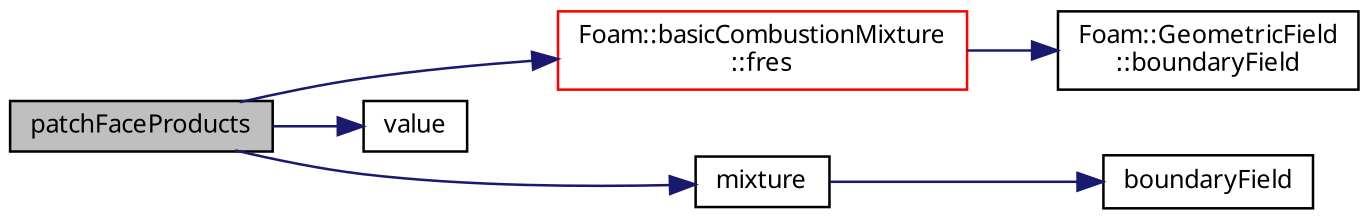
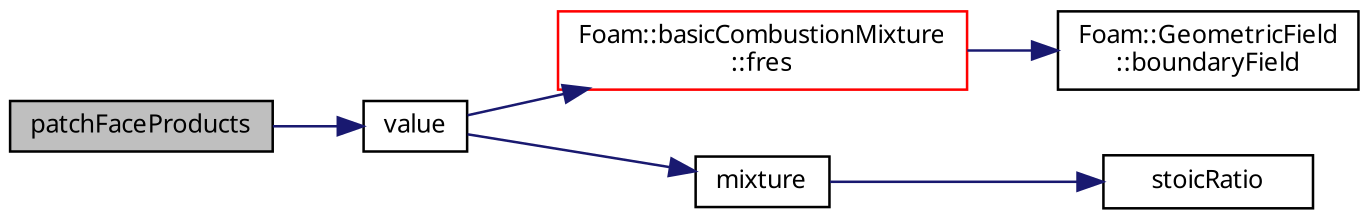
edge "patchFaceProducts" -> "Foam::basicCombustionMixture ::fres": now "value" -> "Foam::basicCombustionMixture ::fres"
edge "patchFaceProducts" -> "mixture": now "value" -> "mixture"
node "boundaryField": label "boundaryField" -> "stoicRatio"
